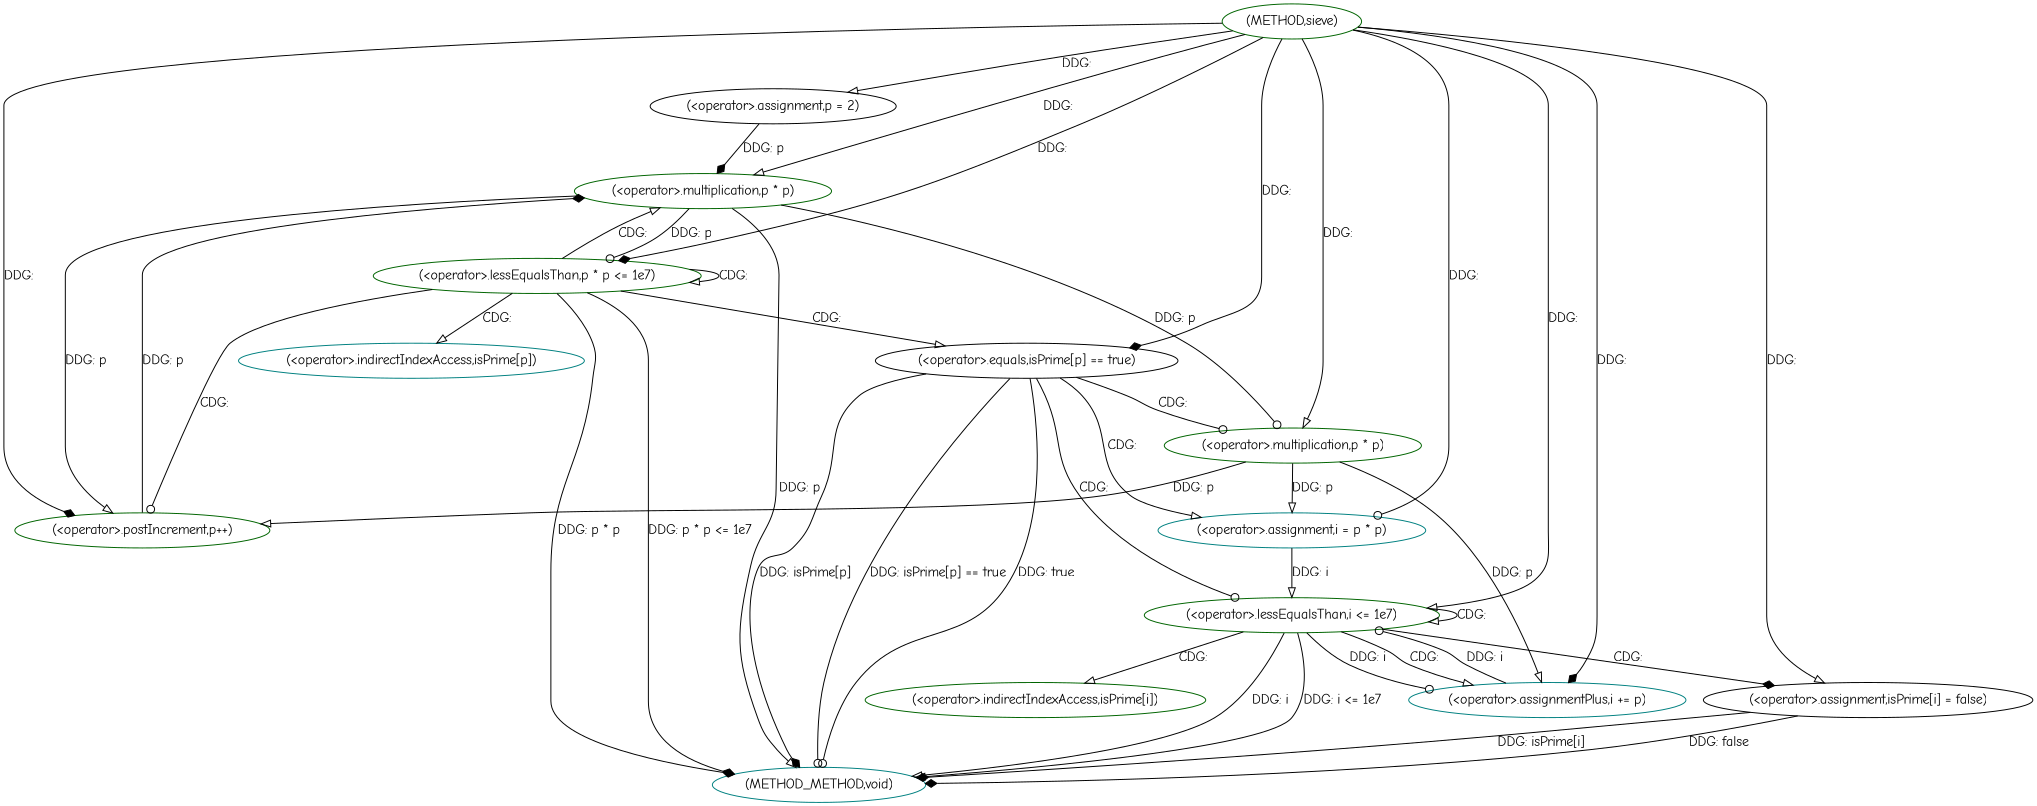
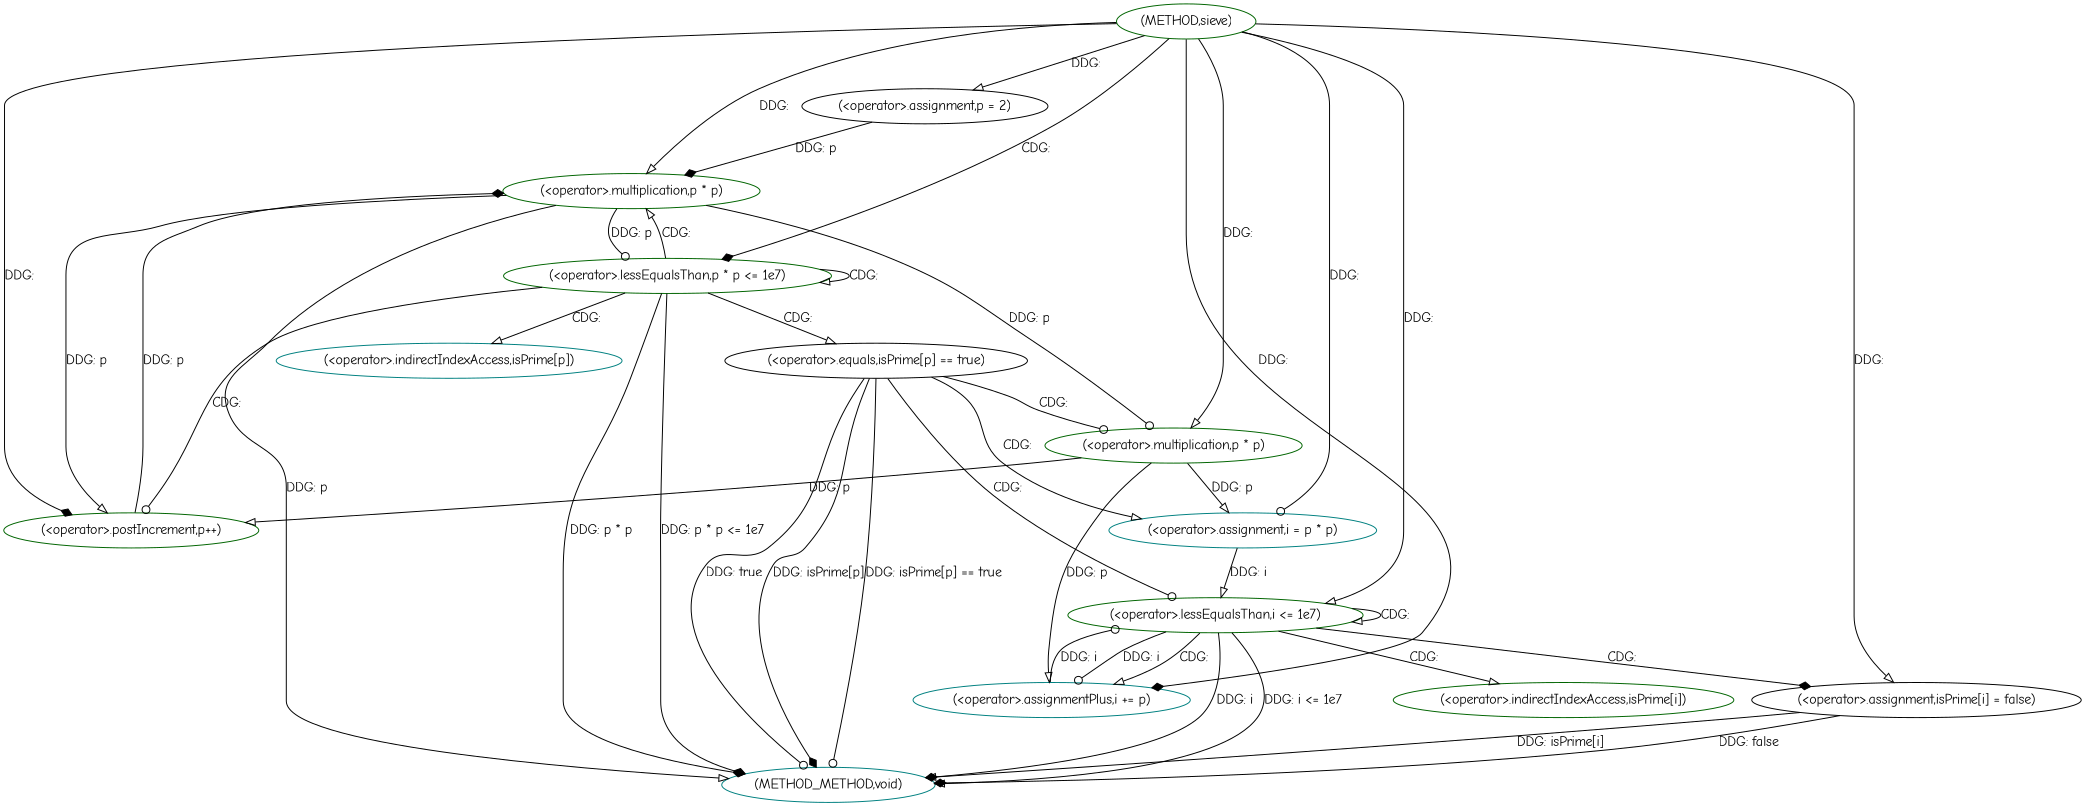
edge "(METHOD,sieve)" -> "(<operator>.lessEqualsThan,p * p <= 1e7)": label "DDG: " -> "CDG: "
edge "(METHOD,sieve)" -> "(<operator>.equals,isPrime[p] == true)": removed, label "DDG:"
